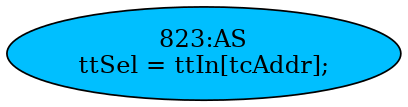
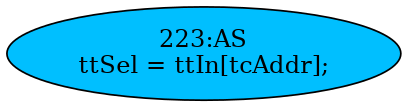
node "823:AS ttSel = ttIn[tcAddr];": label "823:AS ttSel = ttIn[tcAddr];" -> "223:AS ttSel = ttIn[tcAddr];"
